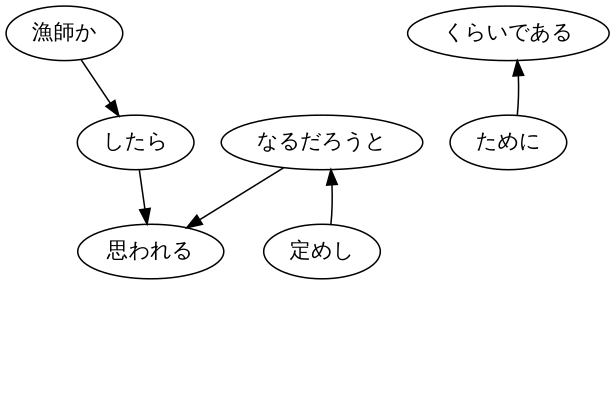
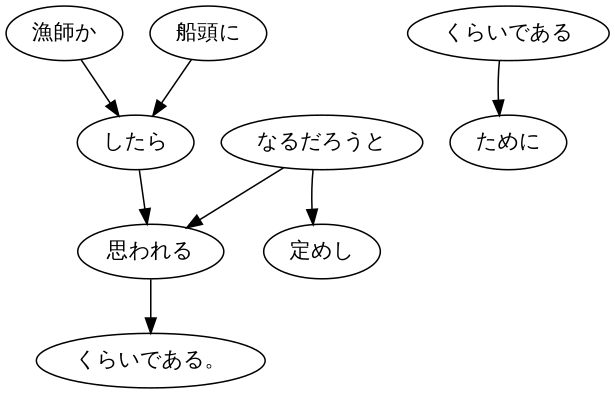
node "船頭に": added
edge "ために" -> "くらいである": reversed
edge "定めし" -> "なるだろうと": reversed
node "くらいである。": added
